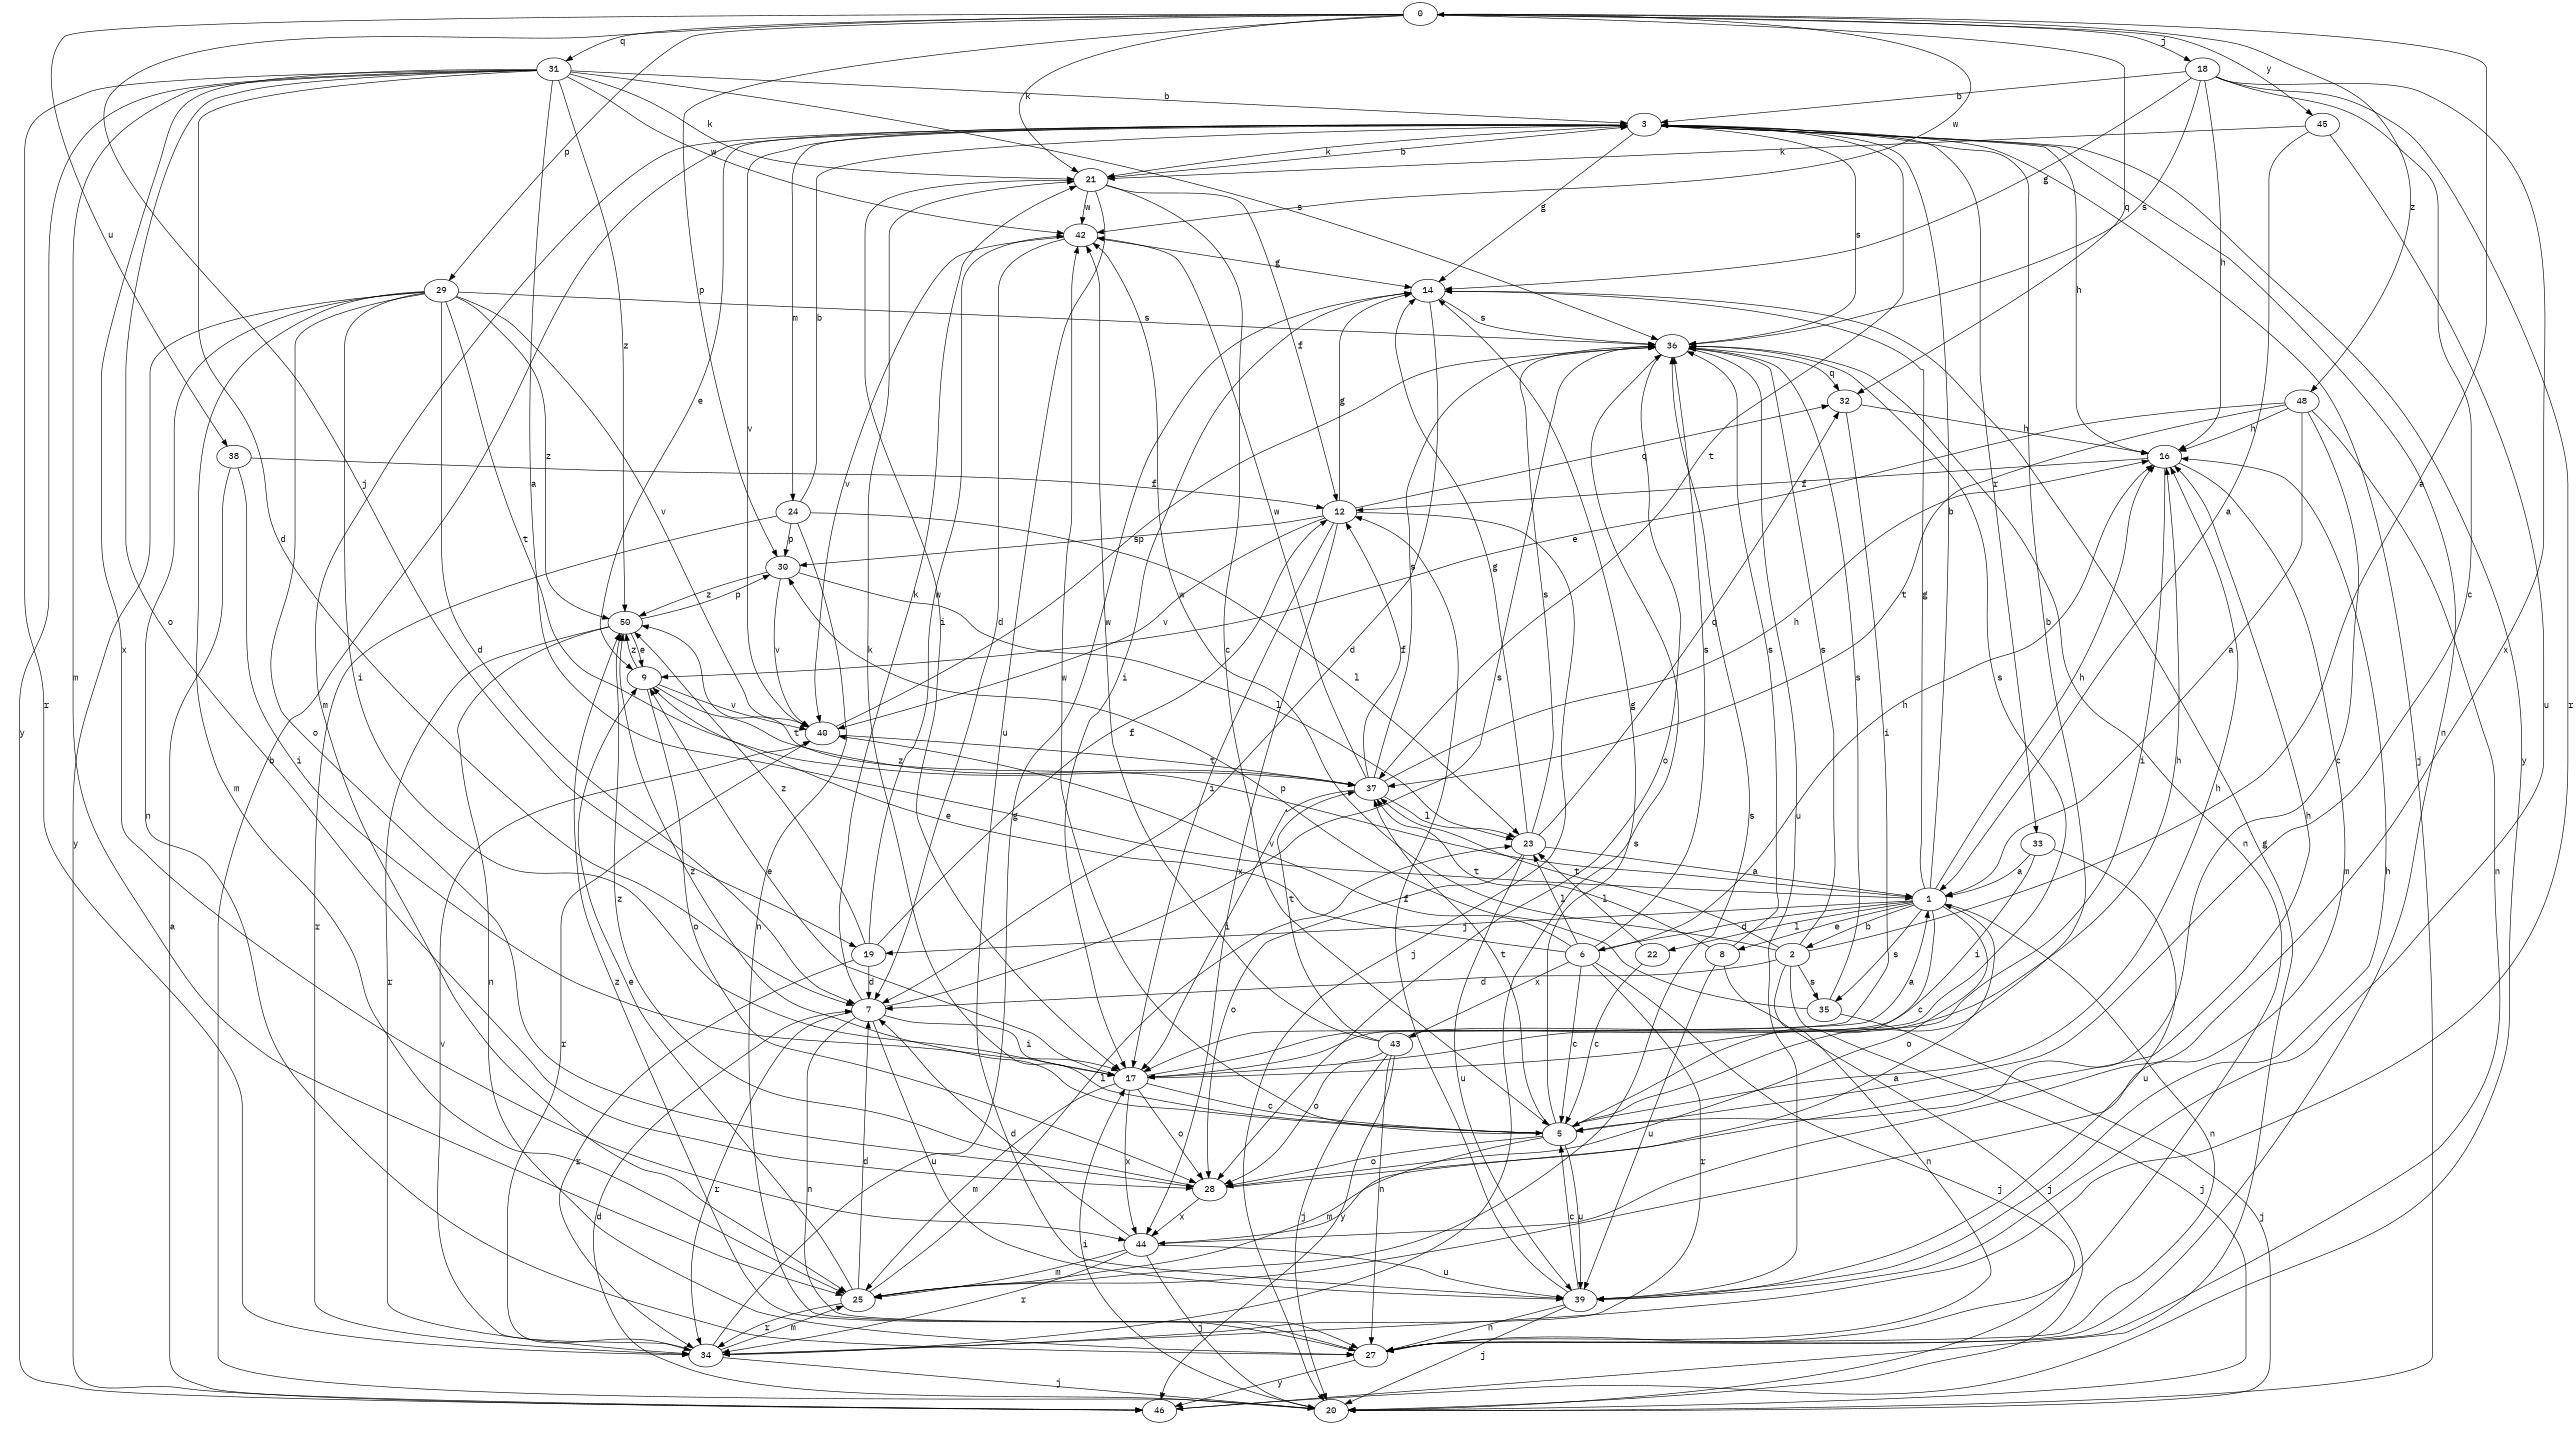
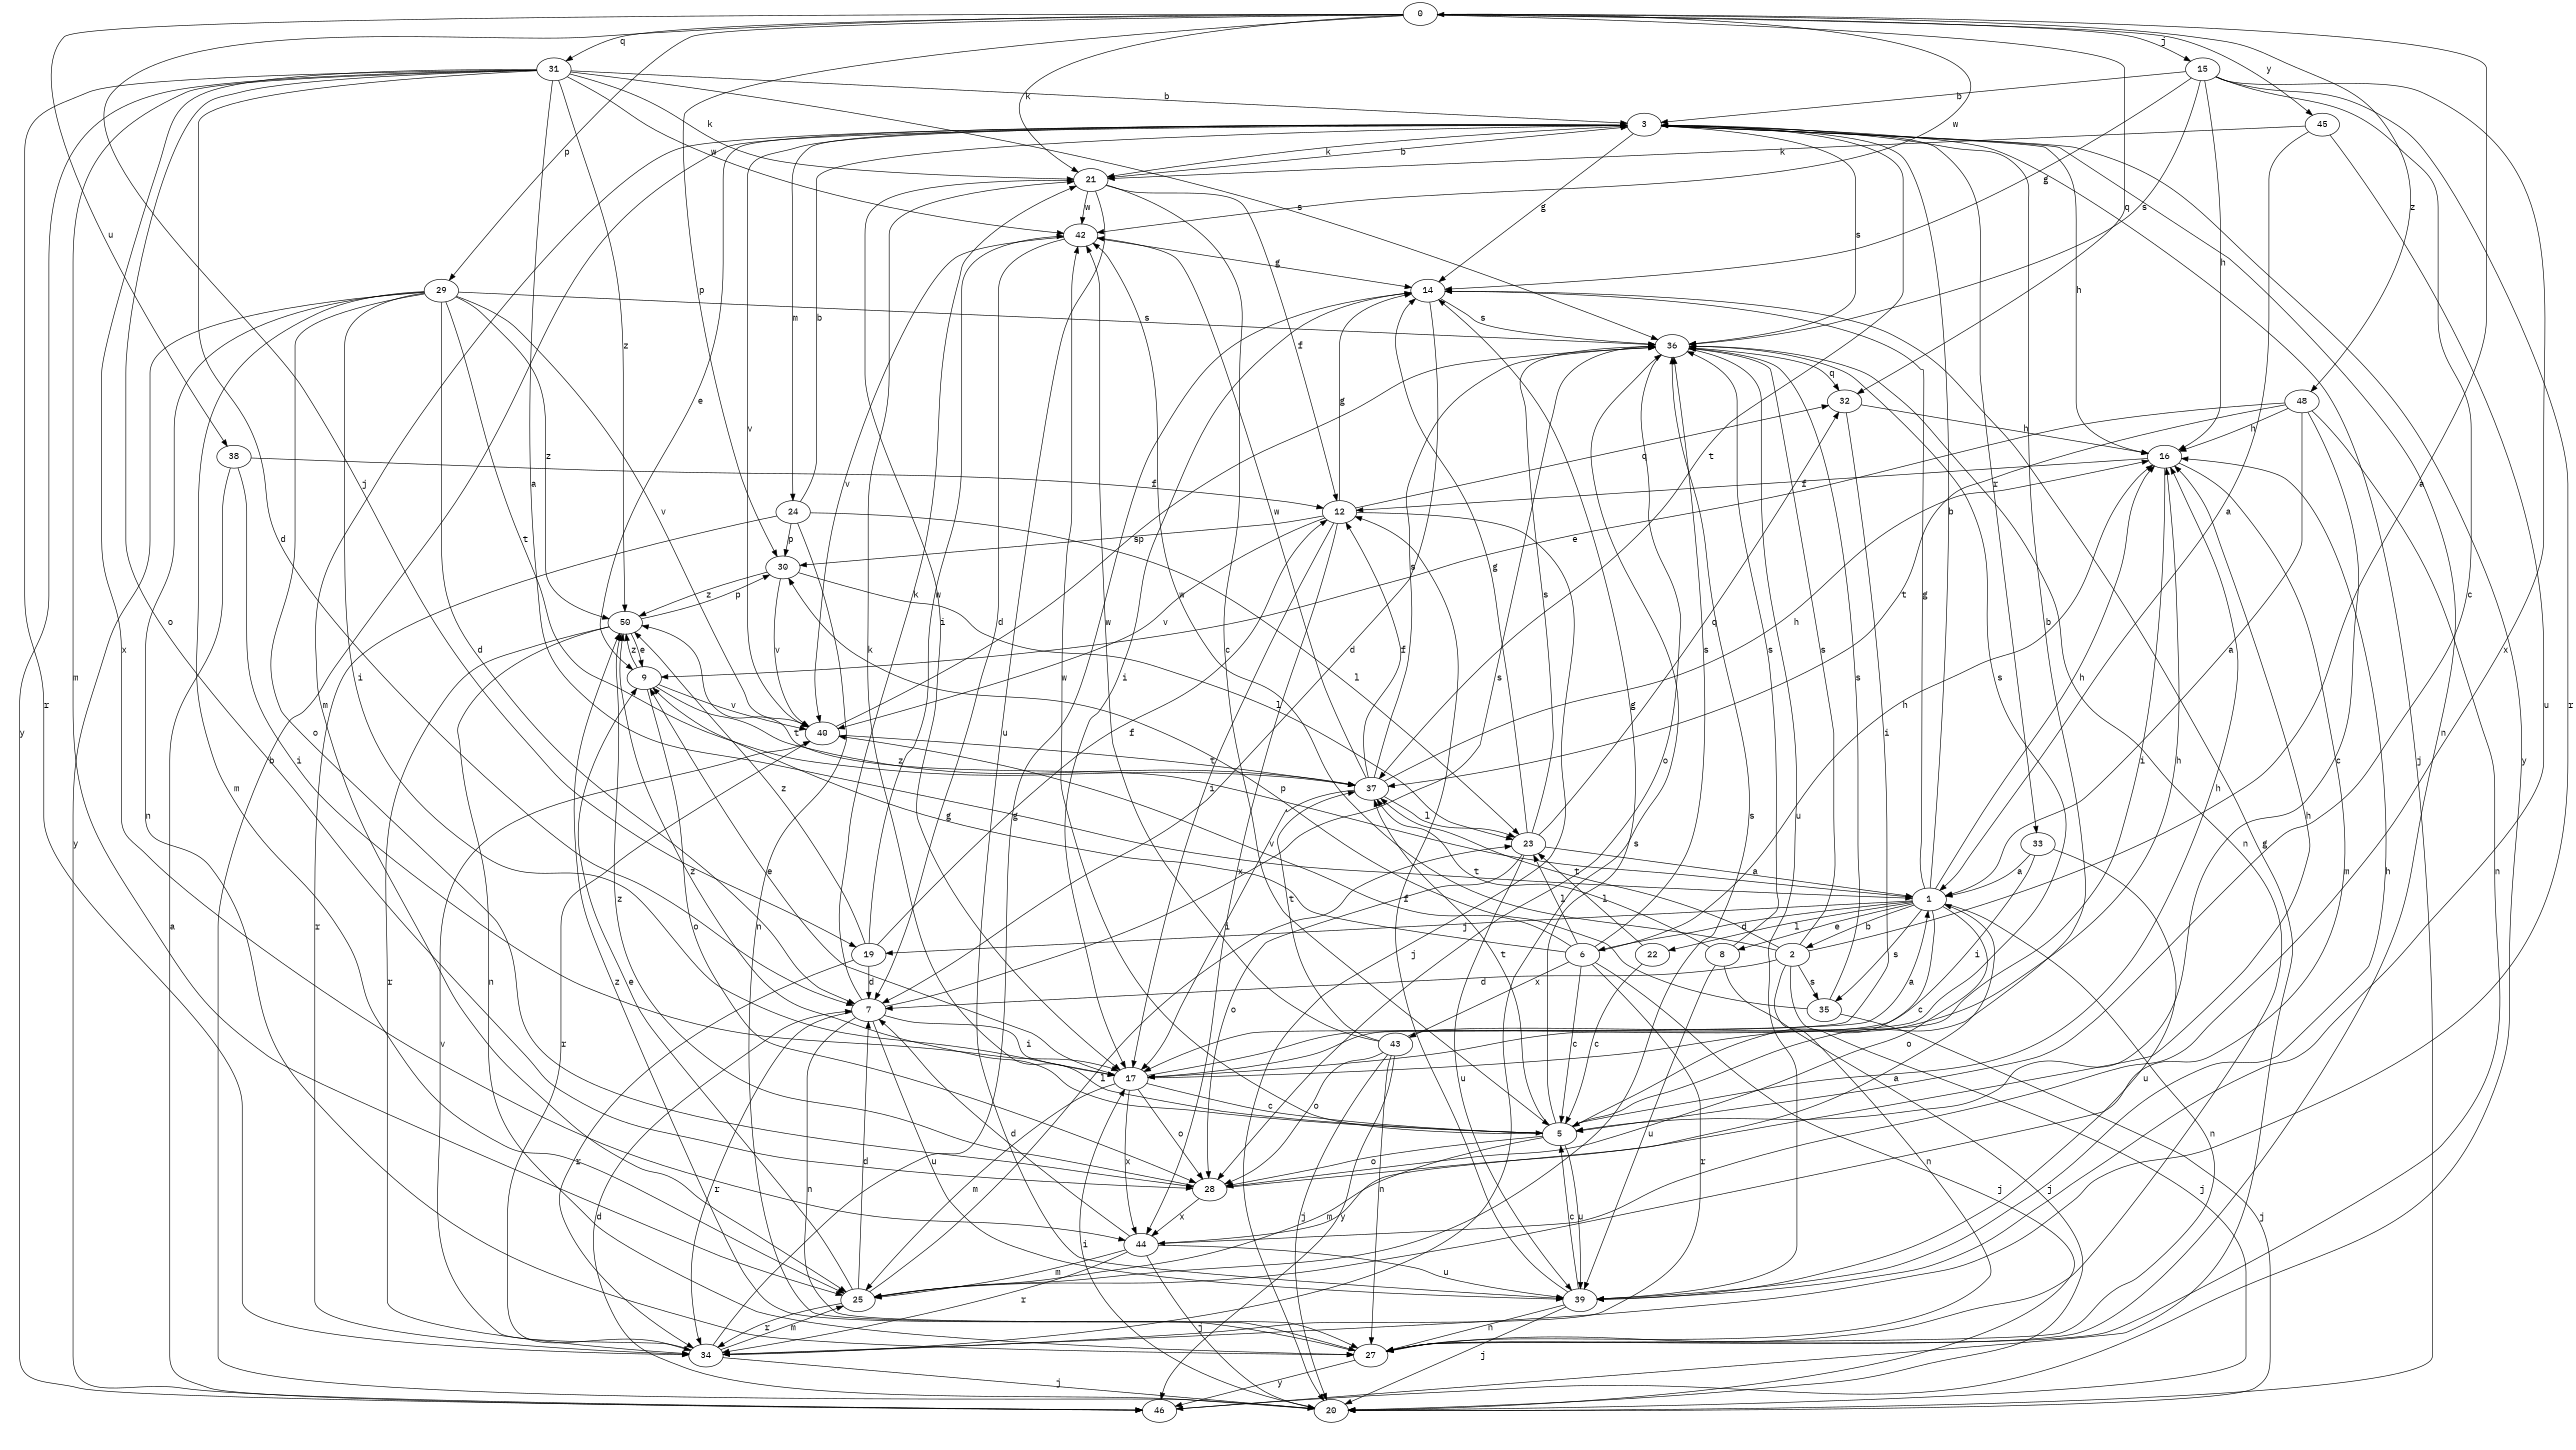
node "18": label "18" -> "15"
edge "6" -> "9": label "e" -> "g"
